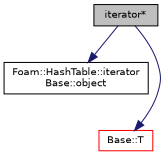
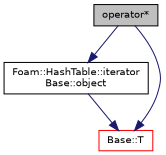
node "iterator*": label "iterator*" -> "operator*"
edge "Foam::HashTable::iterator Base::object" -> "Base::T": added
